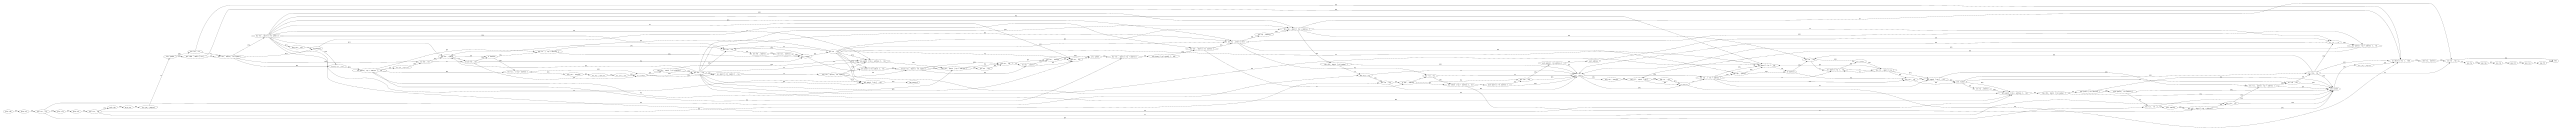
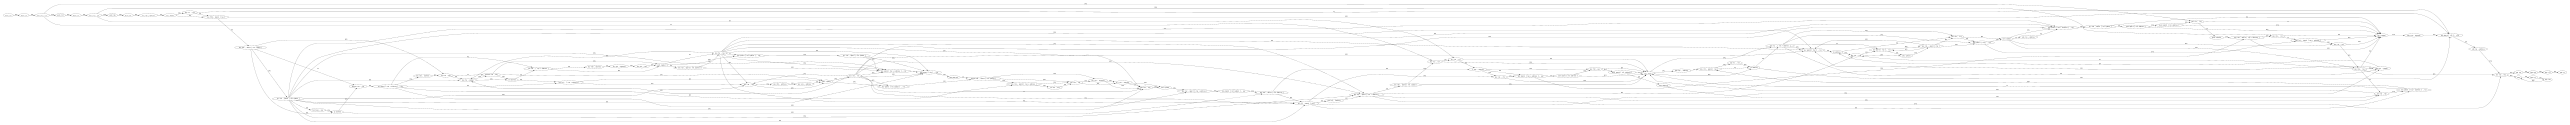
edge "mov r12 , rax" -> "mov eax , dword [ rel symbol ]": now "mov r12 , rax" -> "mov r15d , dword [ rax ]"
edge "mov rbp , rax" -> "mov dword [ r12 ] , r15d": now "mov rbp , rax" -> "cmp rbp , symbol"
edge "pop r13" -> "pop r14": now "retn" -> "pop r14"
edge "mov qword [ rbx + address ] , rdx" -> "mov rdx , qword [ rsp + address ]": now "mov qword [ rbx + address ] , rdx" -> "mov qword [ rbx ] , rax"
edge "mov rax , qword [ rel symbol ]" -> "movsxd rdi , dword [ rel symbol ]": now "jmp address" -> "movsxd rdi , dword [ rel symbol ]"
